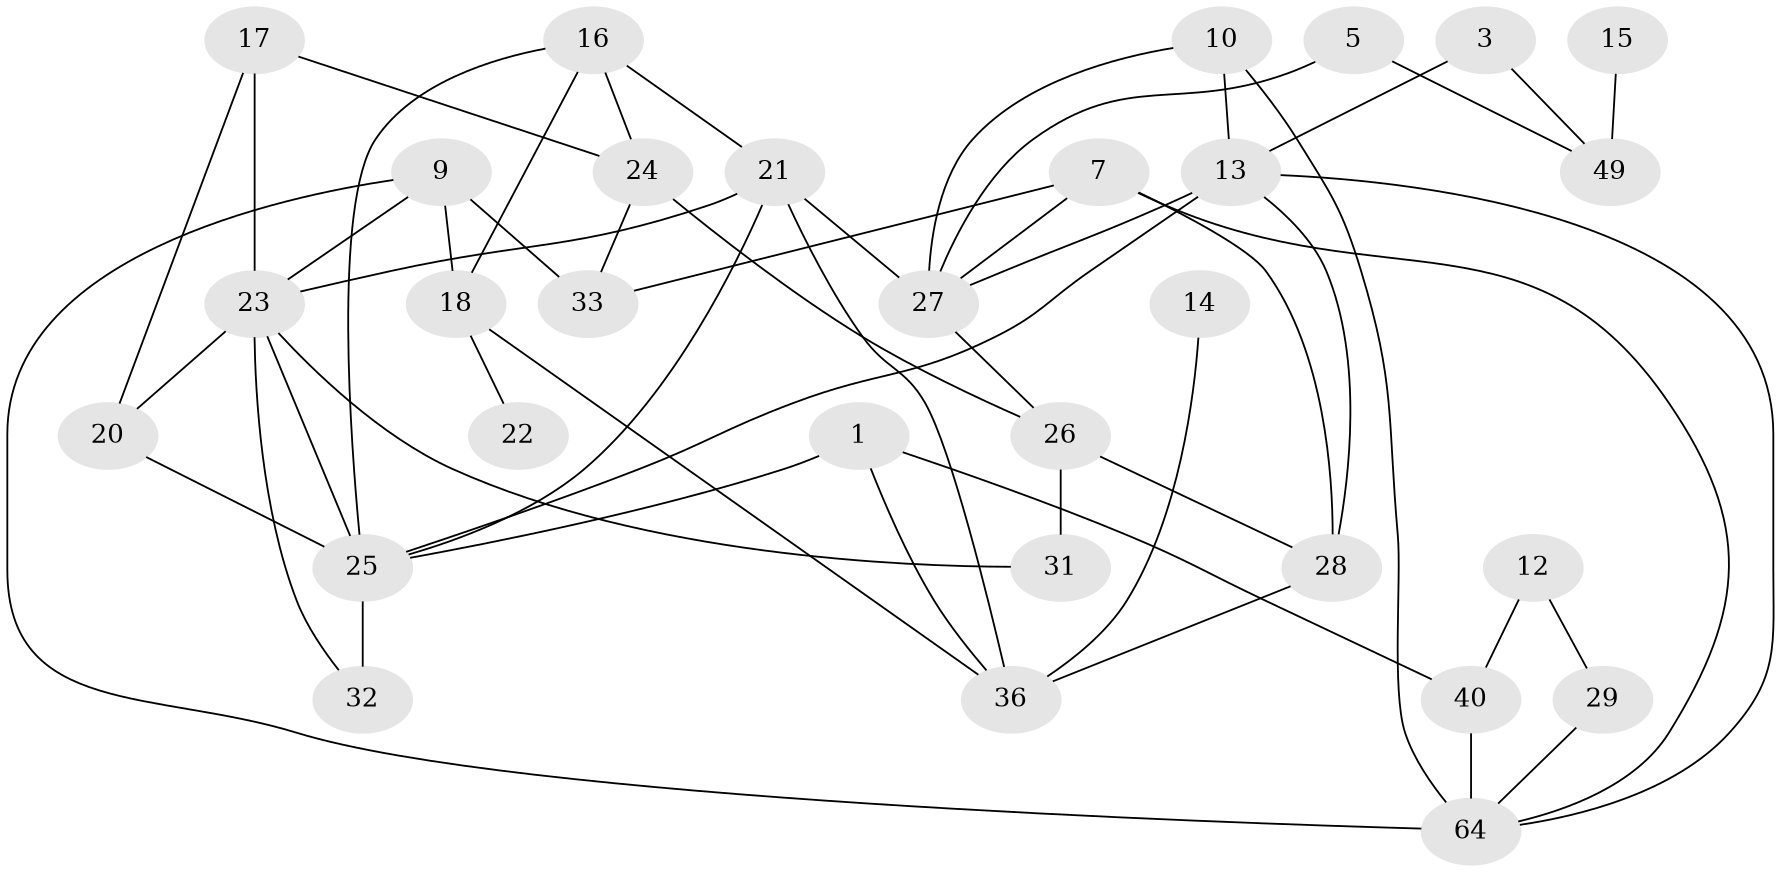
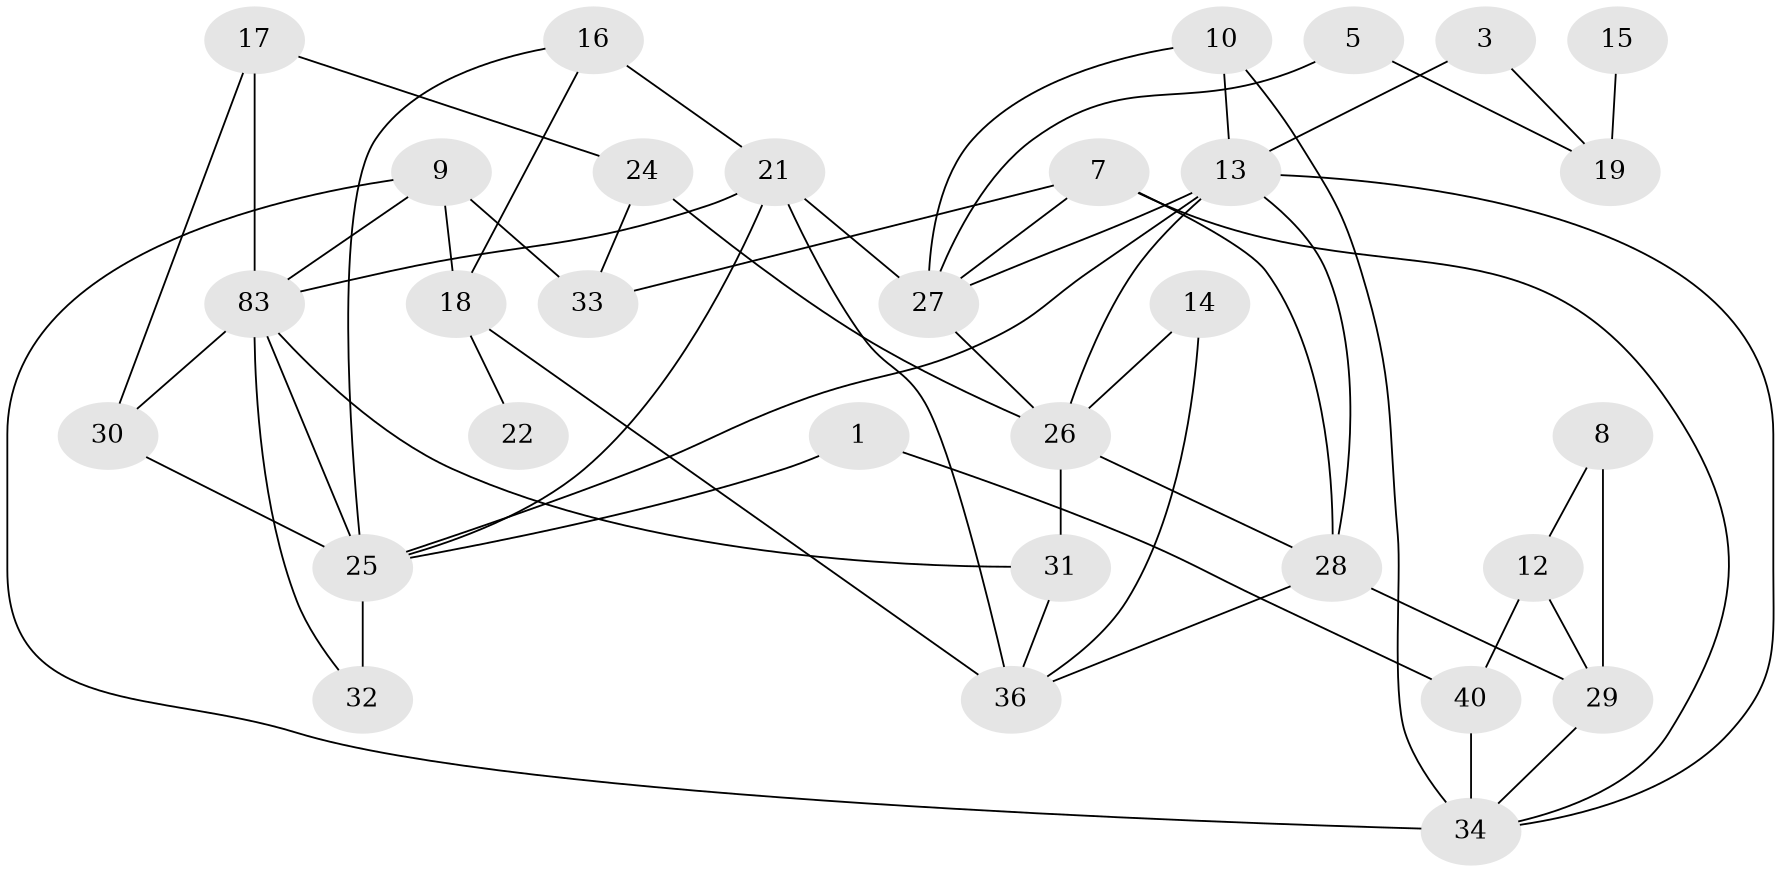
edge "16" -- "24": removed
node "49": label "49" -> "19"
edge "13" -- "26": added
node "23": label "23" -> "83"
edge "14" -- "26": added
node "20": label "20" -> "30"
node "8": added
edge "1" -- "36": now "31" -- "36"
edge "28" -- "29": added
node "64": label "64" -> "34"
